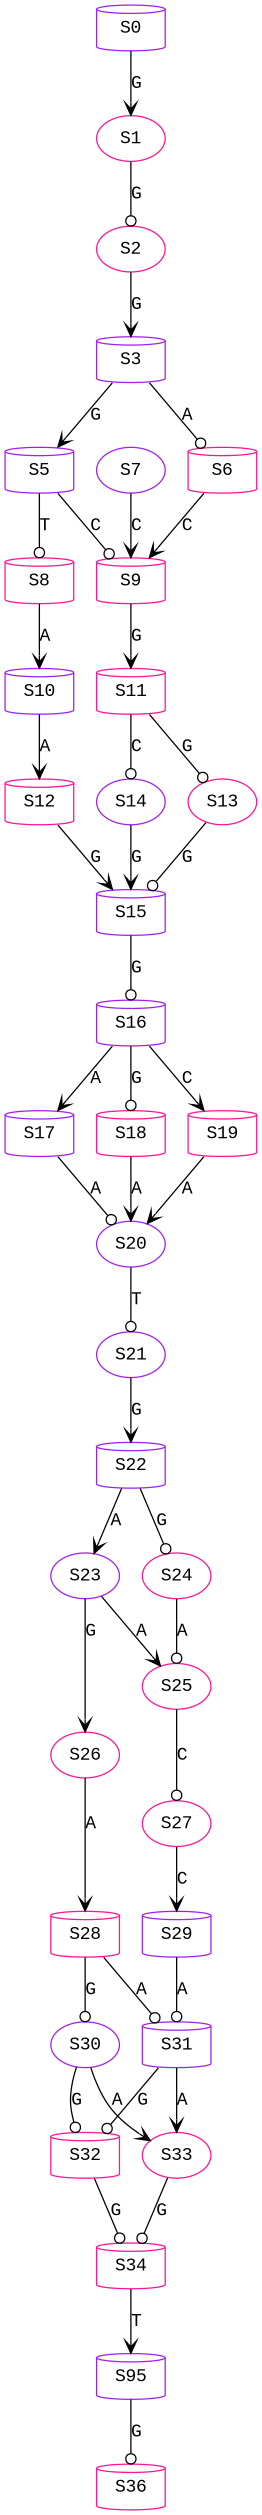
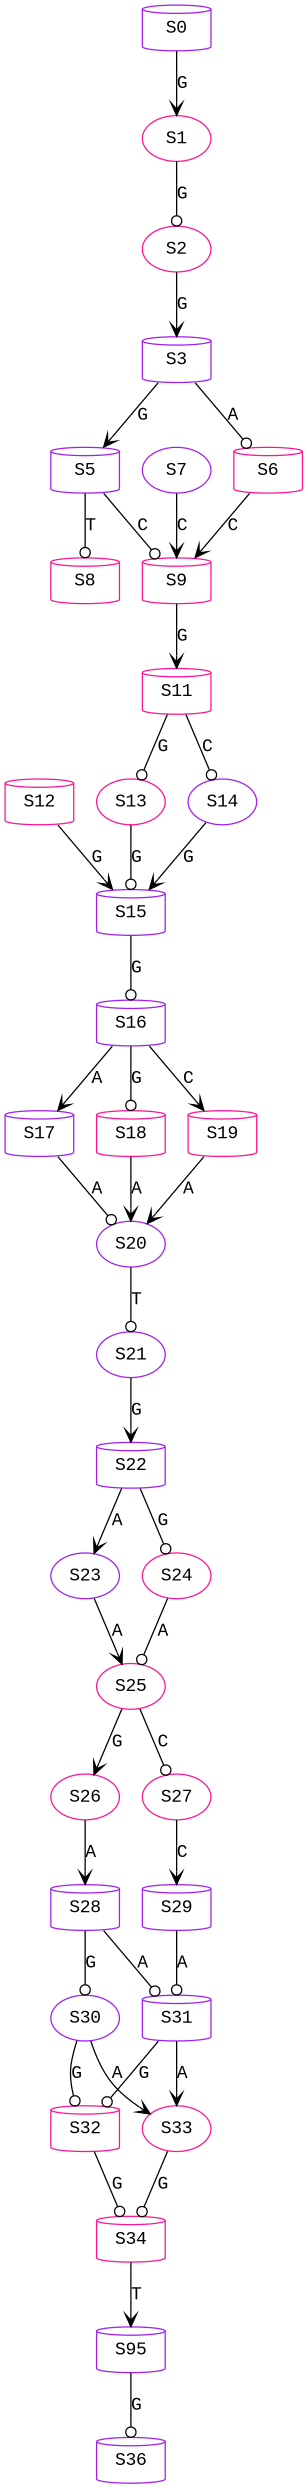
node "S10": removed
edge "S23" -> "S26": now "S25" -> "S26"
node "S28": color deeppink -> purple
node "S36": color deeppink -> purple
